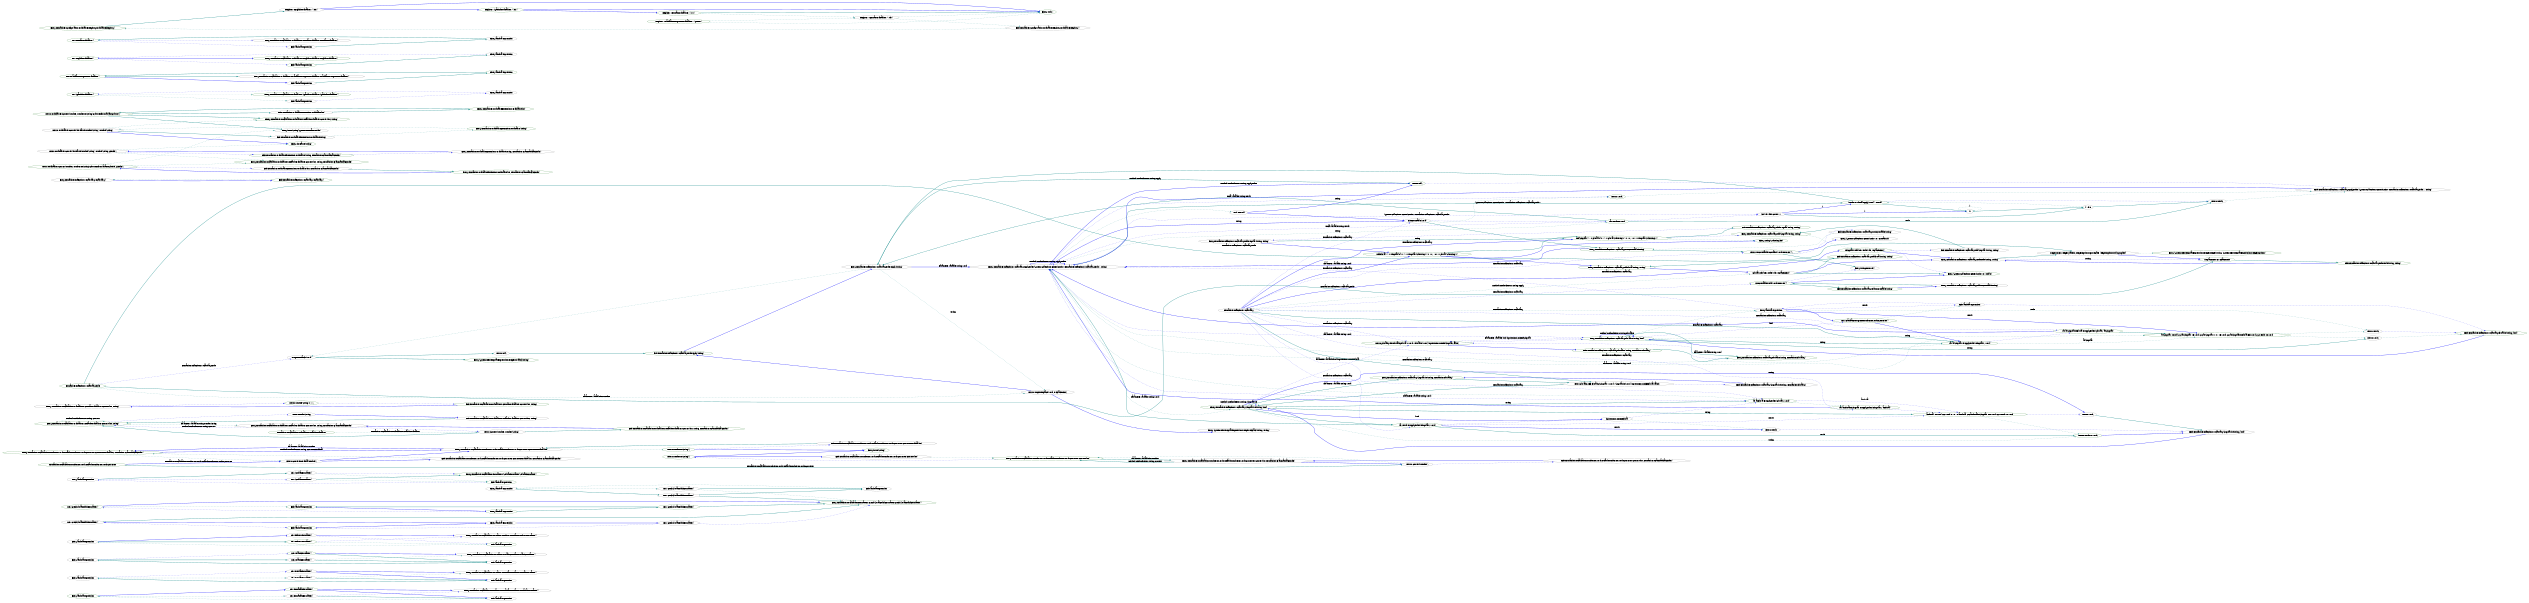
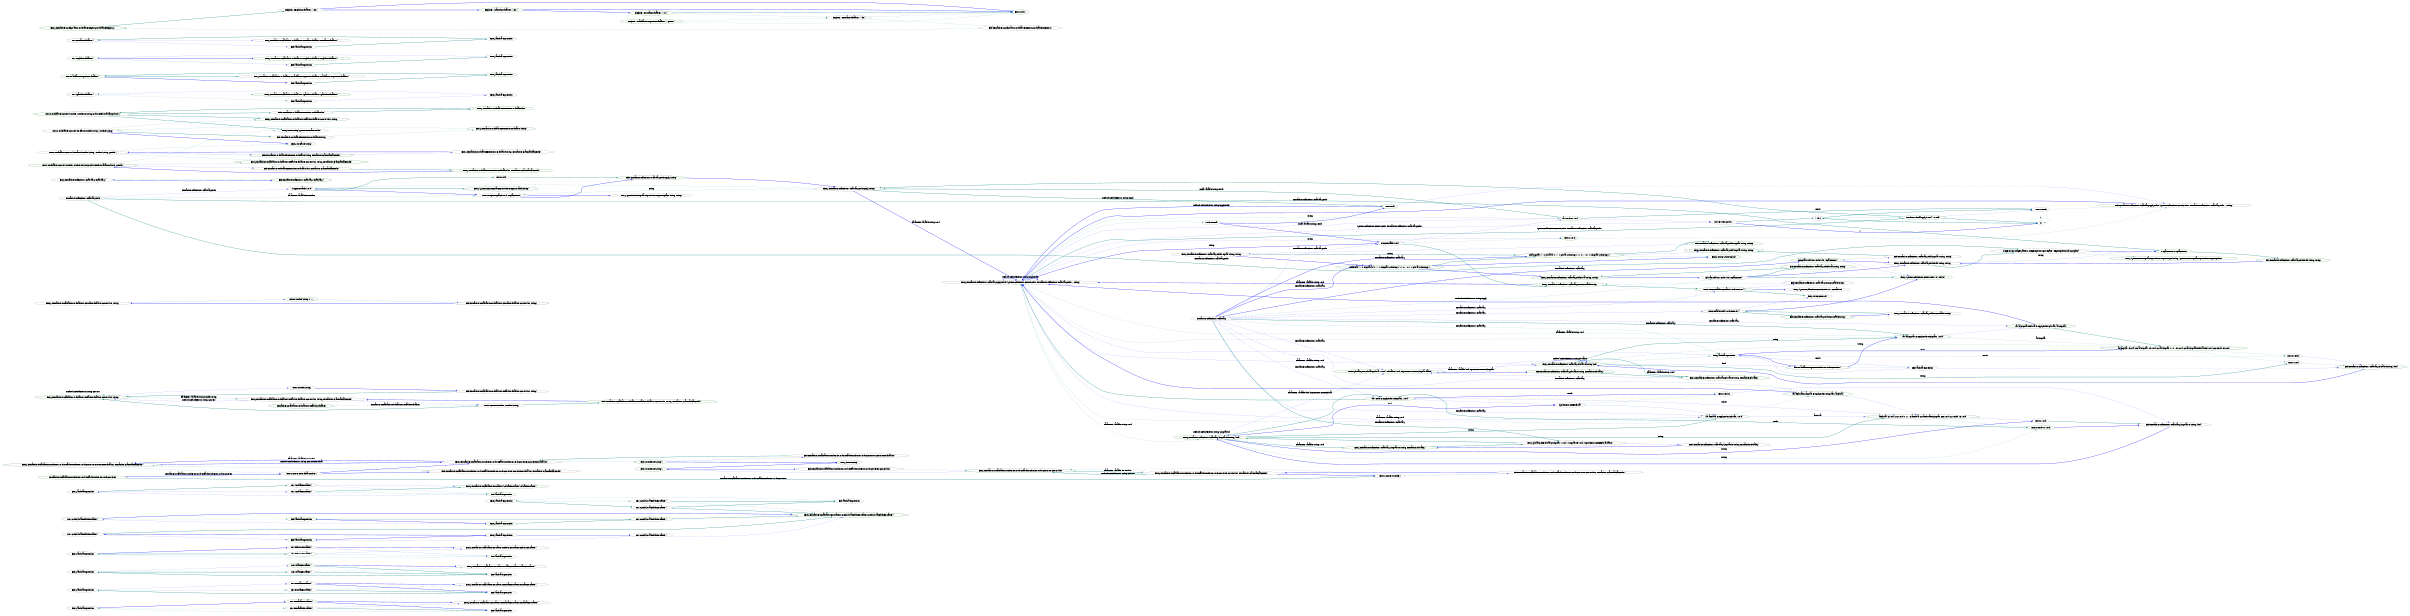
edge "!_regex.IsMatch(word)" -> "return _regex.Replace(word, _replacement);": added
edge "int i = rules.Count - 1" -> "(result = rules[i].Apply(word)) != null": removed, label "i"
edge "Humanizer.Inflections.Vocabulary" -> "IsUncountable(word)": label "Humanizer.Inflections.Vocabulary" -> "Humanizer.Inflections.Vocabulary.Rule"
